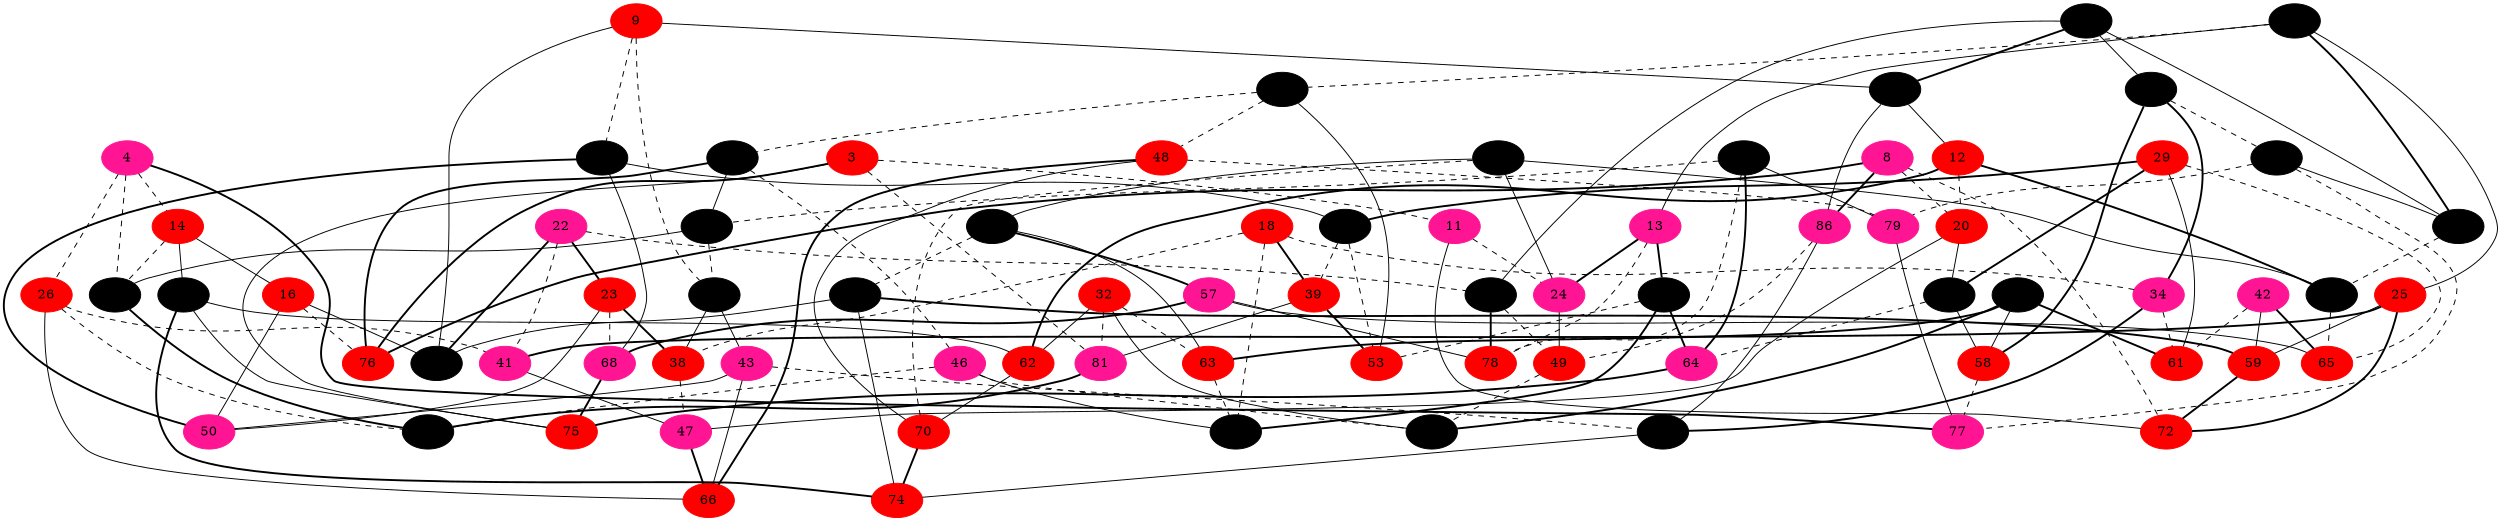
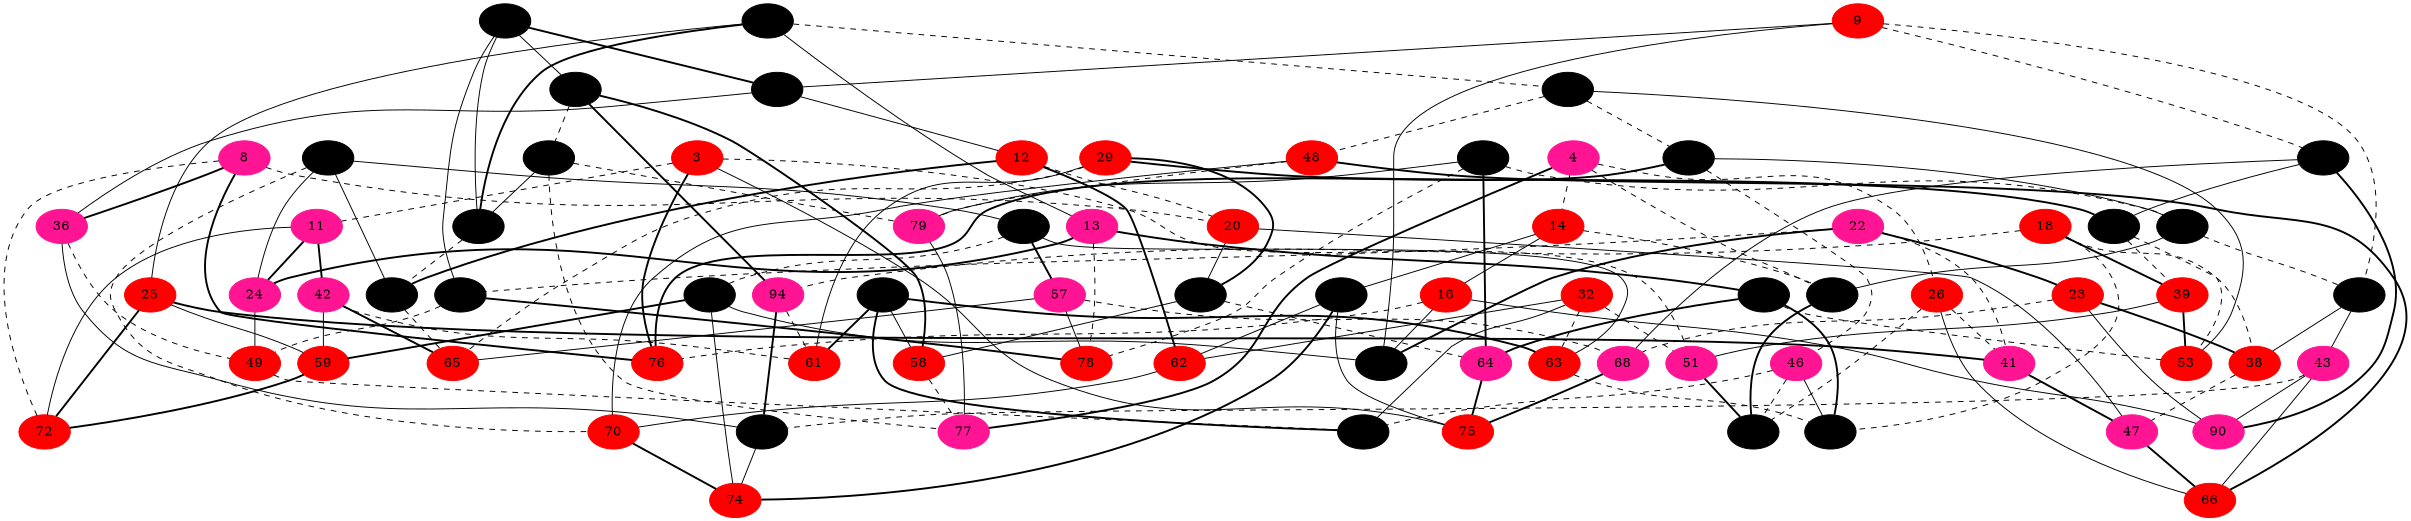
node "86": label "86" -> "36"
edge "11" -- "42": added
edge "11" -- "24": style dashed -> bold
node "34": label "34" -> "94"
edge "57" -- "68": style bold -> dashed
node "81": label "81" -> "51"
edge "41" -- "47": style solid -> bold
node "50": label "50" -> "90"
